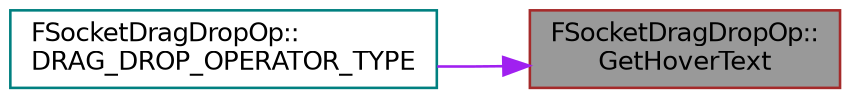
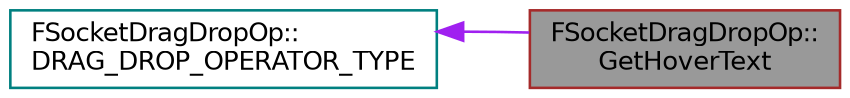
edge "FSocketDragDropOp:: DRAG_DROP_OPERATOR_TYPE" -> "FSocketDragDropOp:: GetHoverText": reversed
